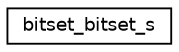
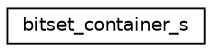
node "bitset_bitset_s": label "bitset_bitset_s" -> "bitset_container_s"
